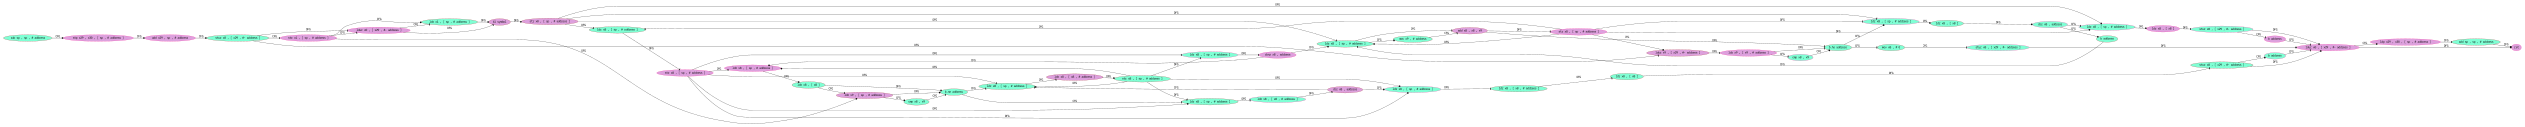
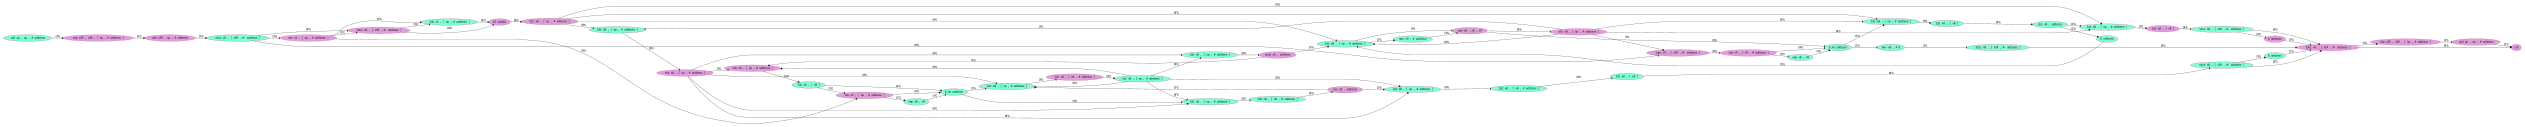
node "add sp , sp , # address": fillcolor aquamarine -> plum
